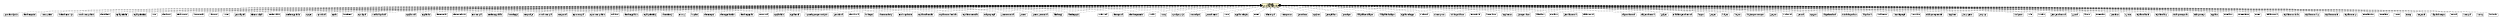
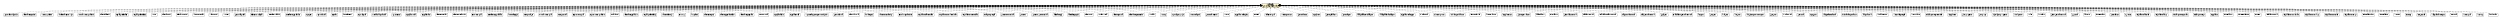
node "HANDLEList": added
node "SegmIdList": added
node "EventReportResultSimple": added
node "HandleAttrValMapEntry": added
